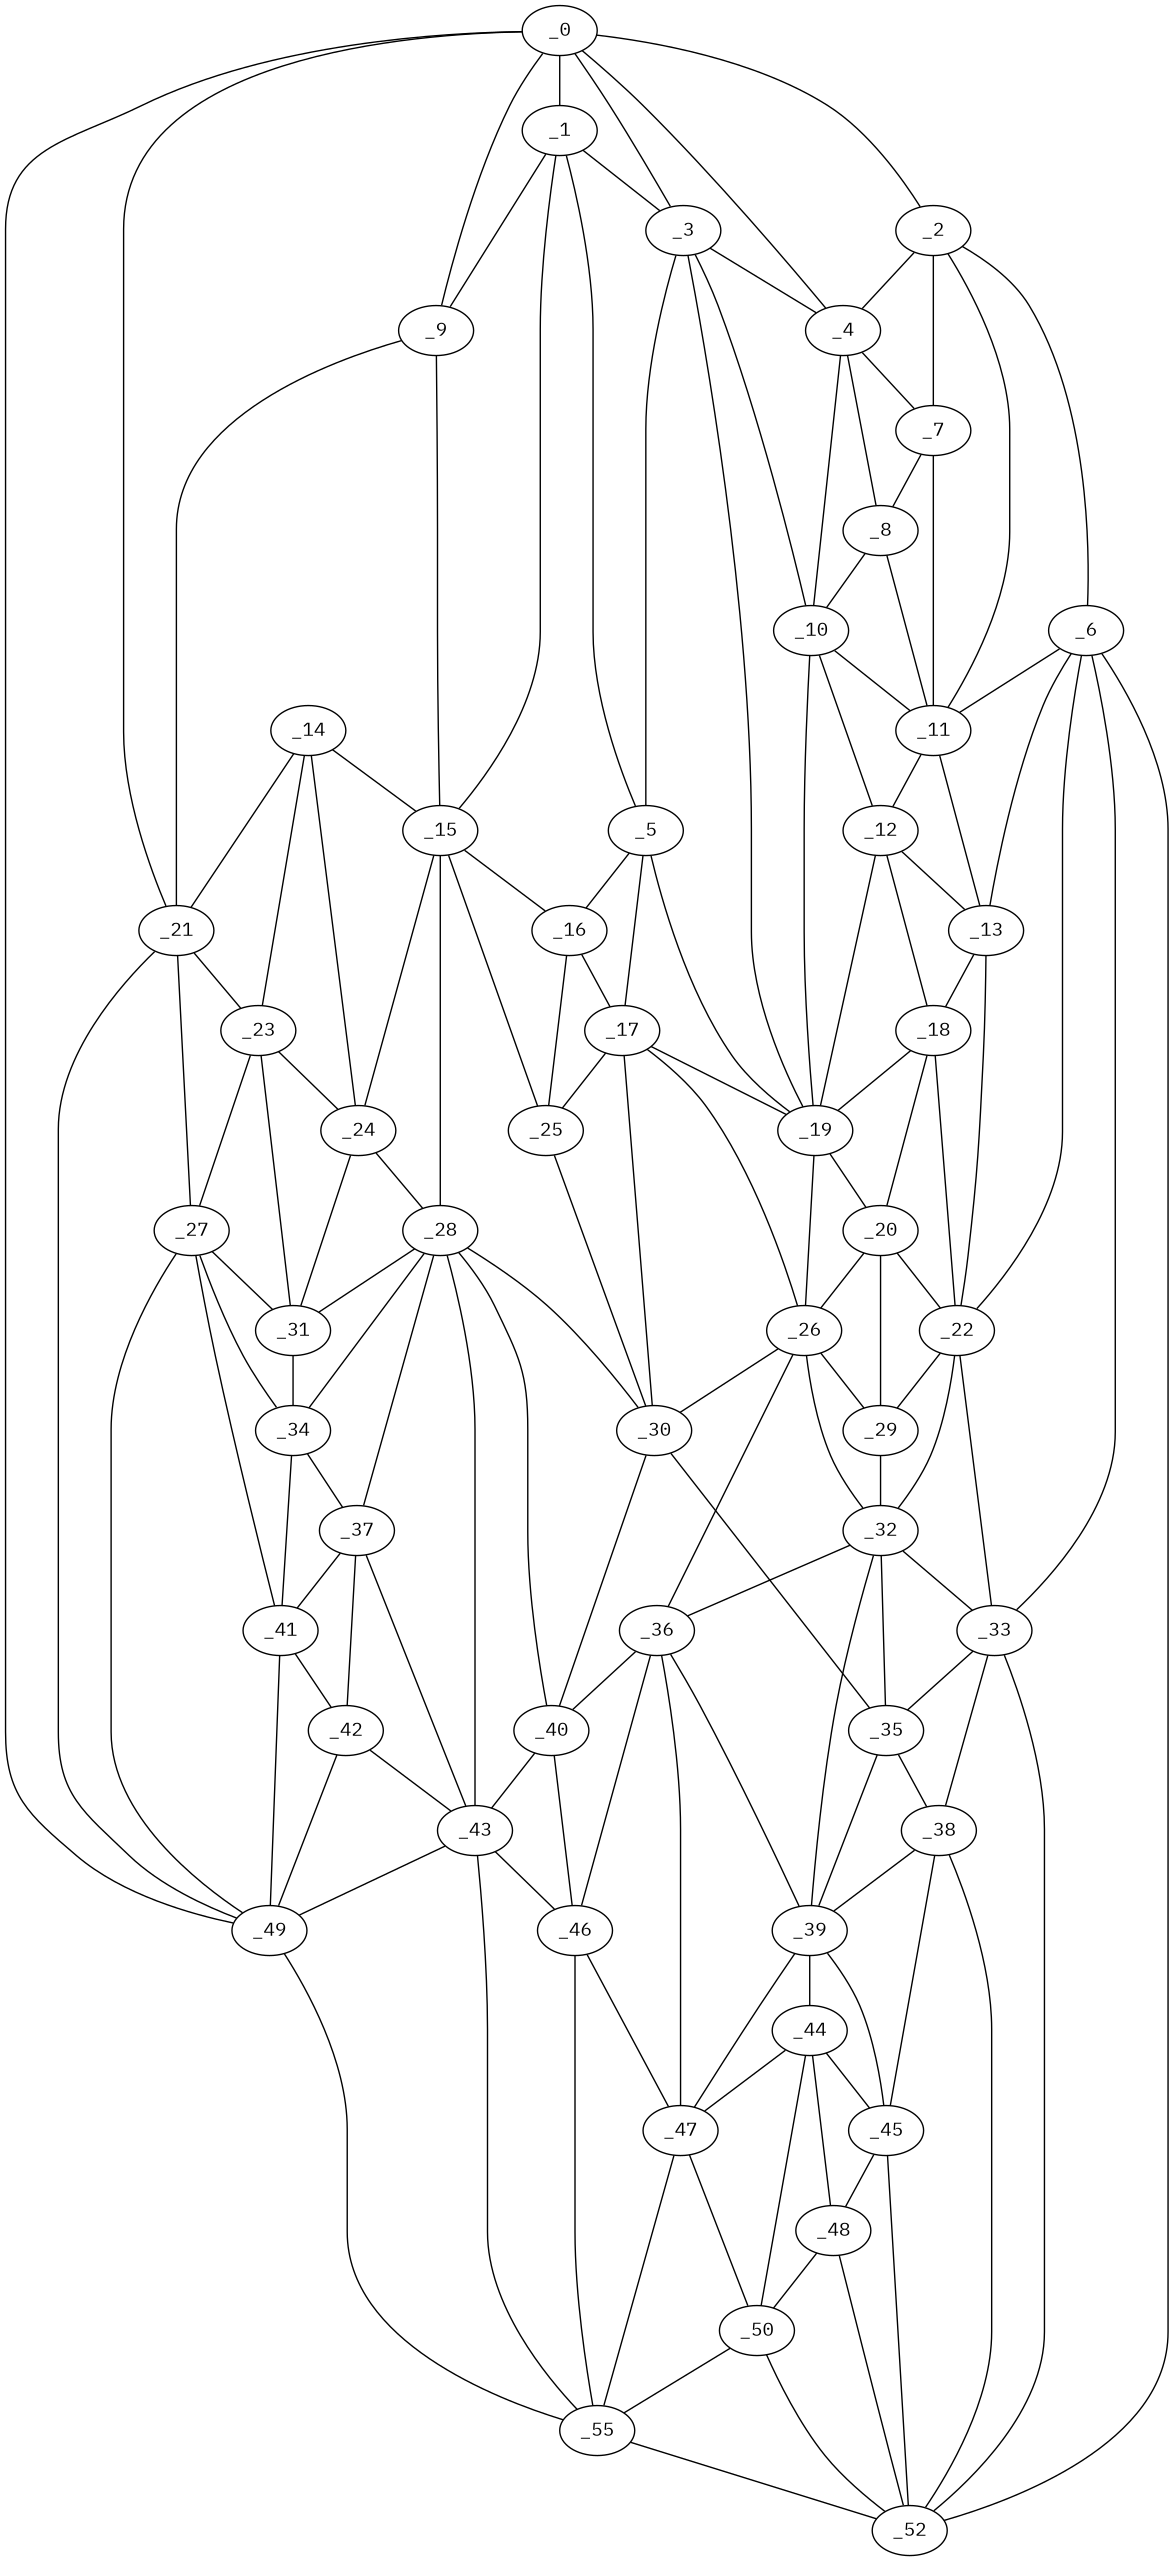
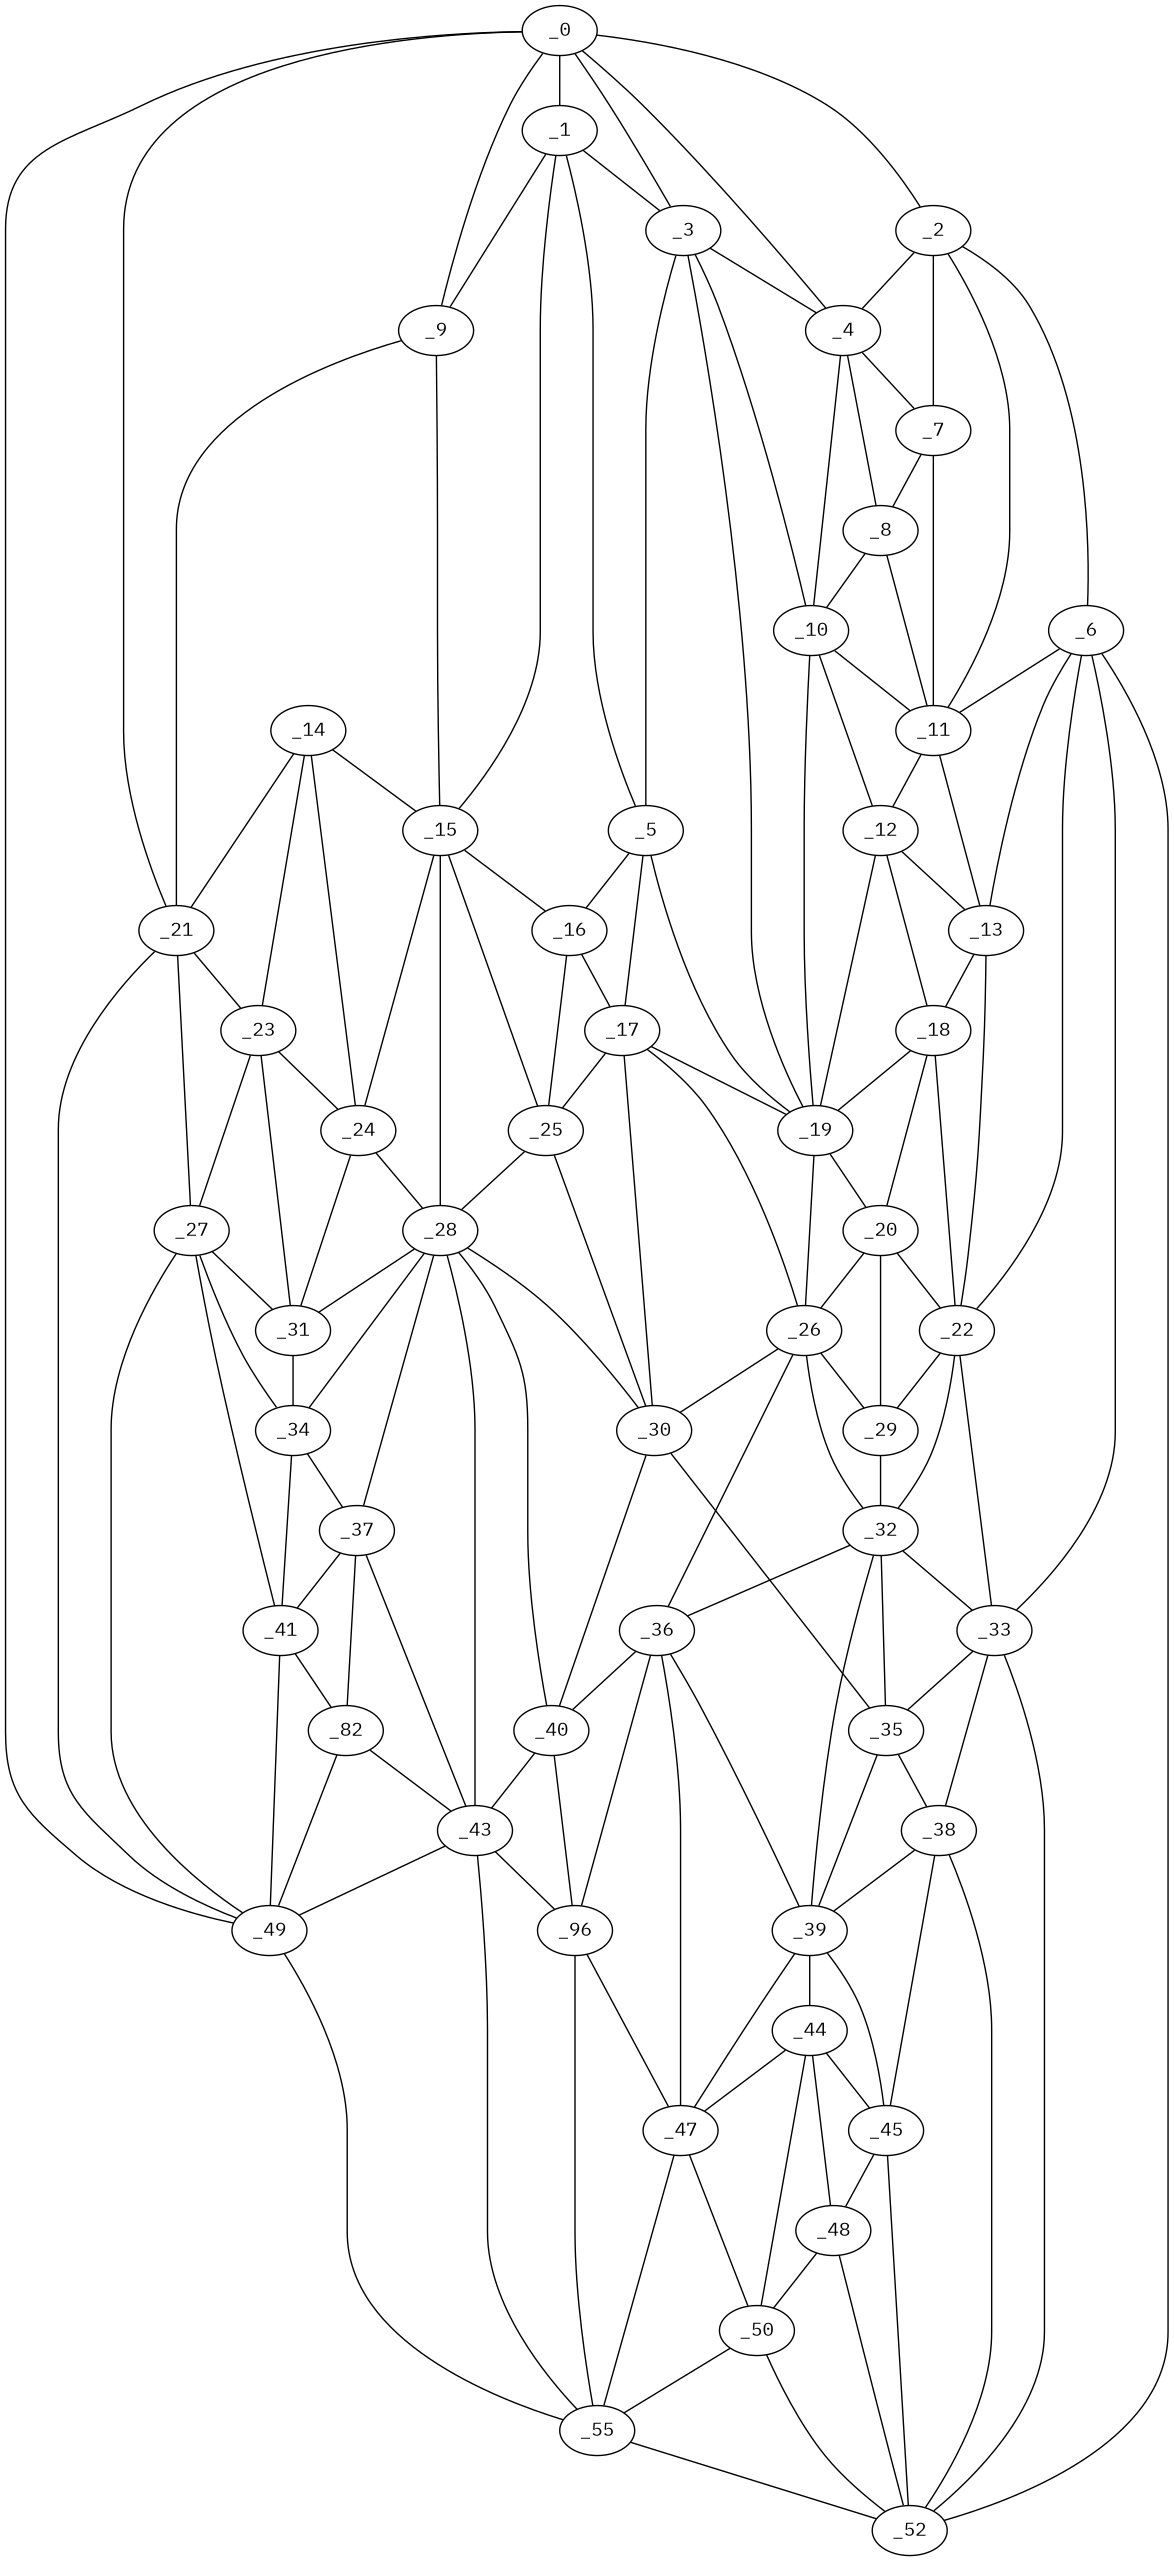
edge "_25" -- "_28": added
node "_42": label "_42" -> "_82"
node "_46": label "_46" -> "_96"
